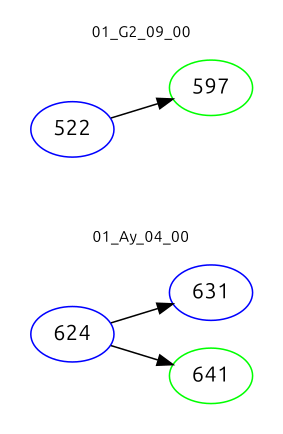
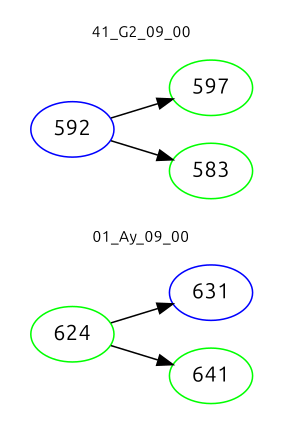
cluster "01_G2_09_00": label "01_G2_09_00" -> "41_G2_09_00"
node "522": label "522" -> "592"
node "583": added
cluster "01_Ay_04_00": label "01_Ay_04_00" -> "01_Ay_09_00"
node "624": color blue -> green
